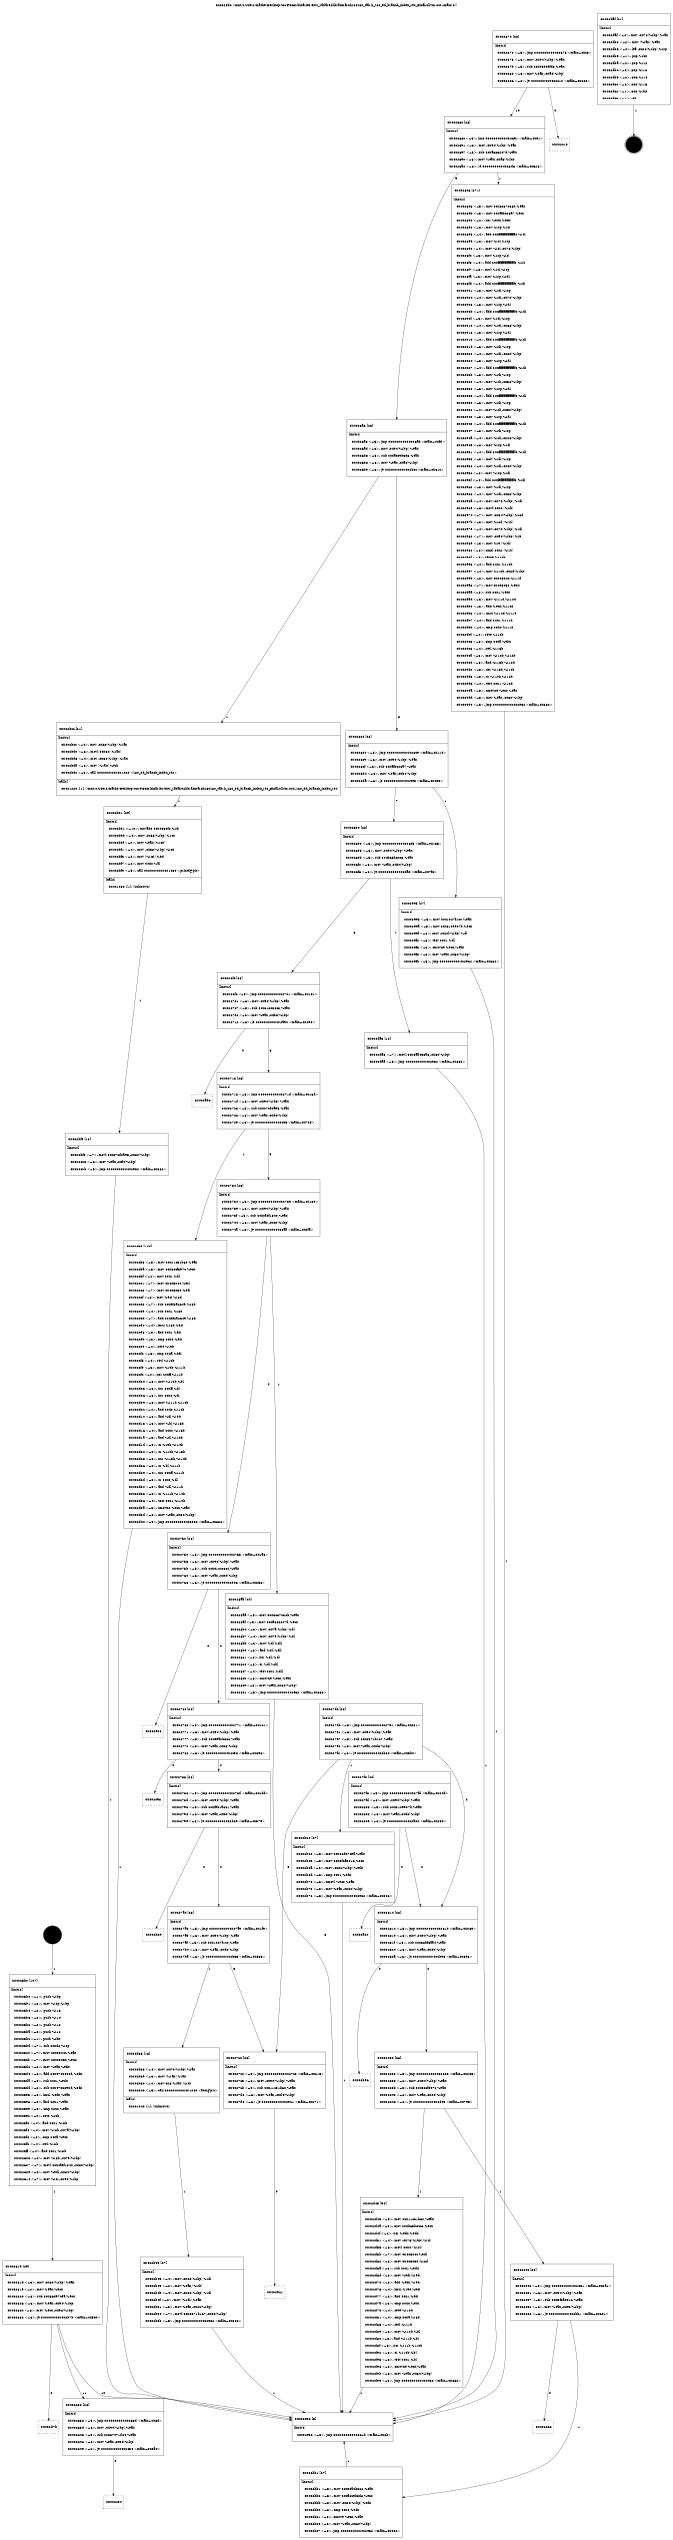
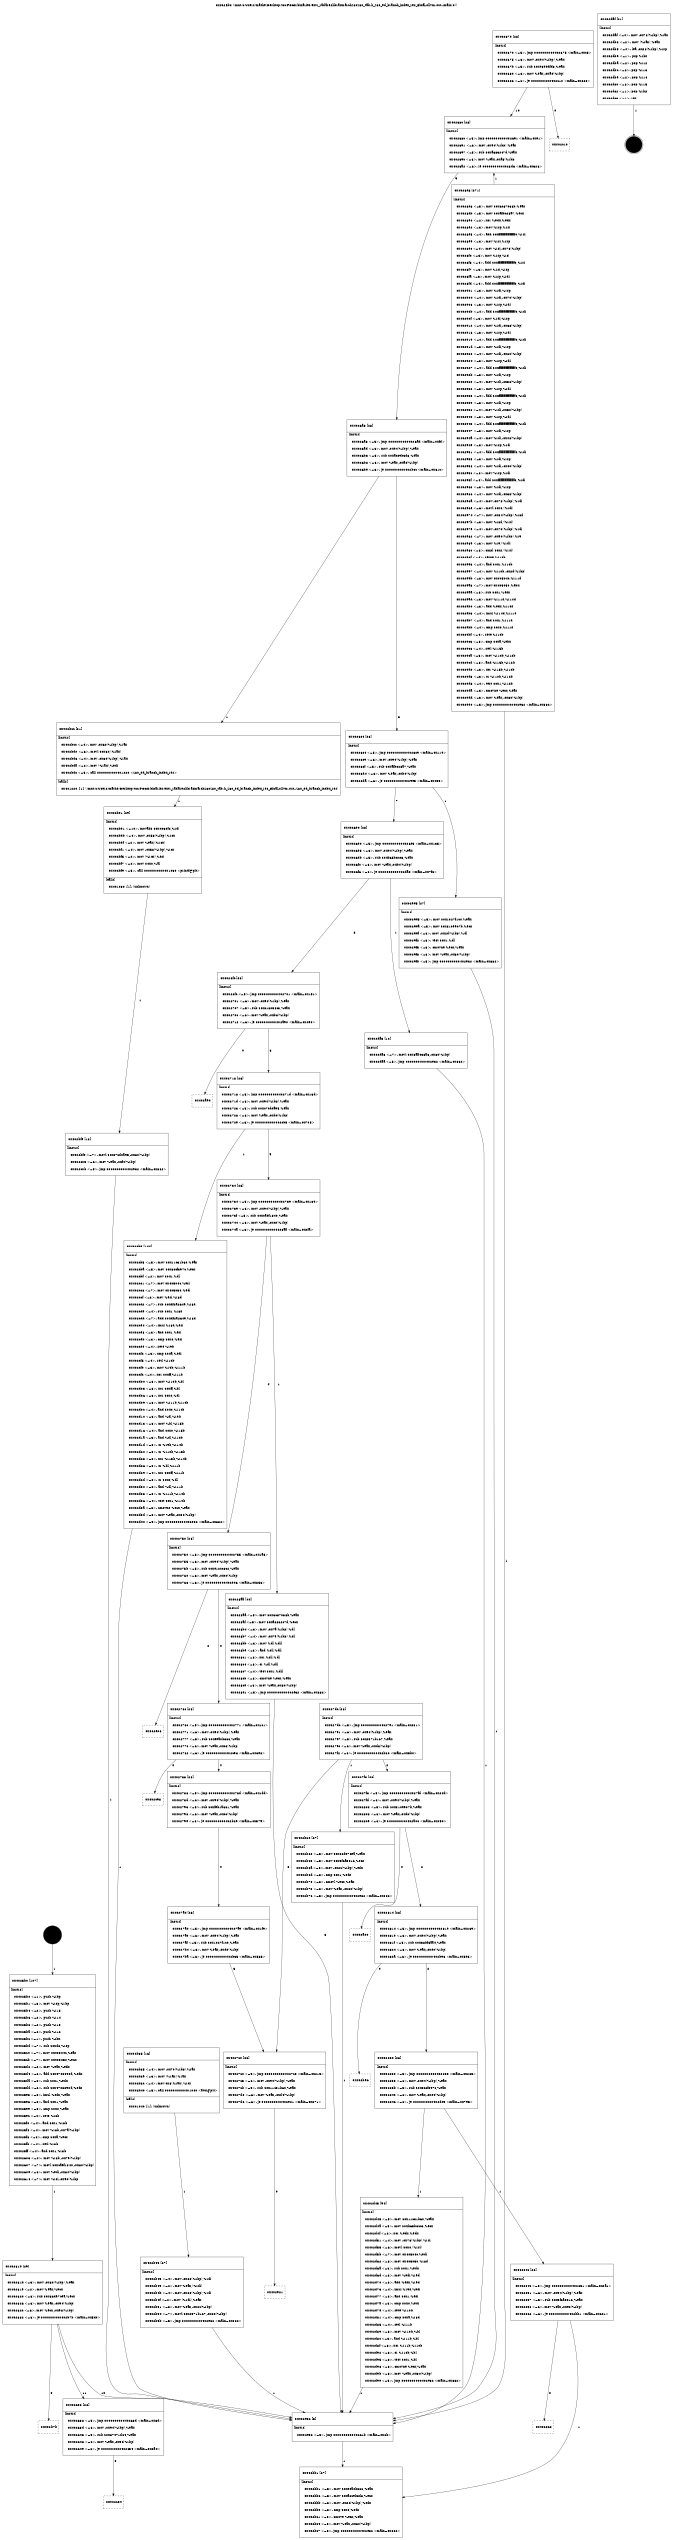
edge "0x40268c [28]" -> "0x4028d6 [271]": reversed
edge "0x4027dc [28]" -> "0x402814 [28]": now "0x4027dc [28]" -> "0x4027f8 [28]"
node "0x402b29": removed
edge "0x4027a4 [28]" -> "0x402b35 [16]": removed, label "1"
edge "0x402bb1 [27]" -> "0x402e32 [5]": reversed
